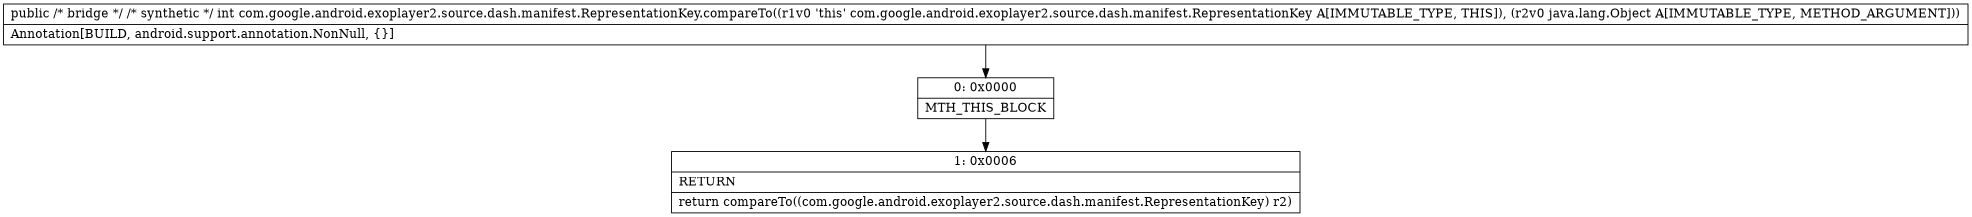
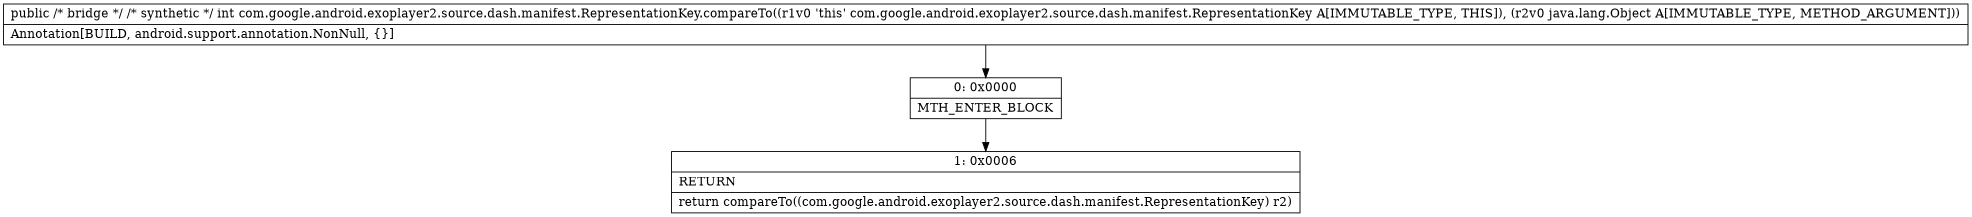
node "0: 0x0000": text "MTH_THIS_BLOCK" -> "MTH_ENTER_BLOCK"
